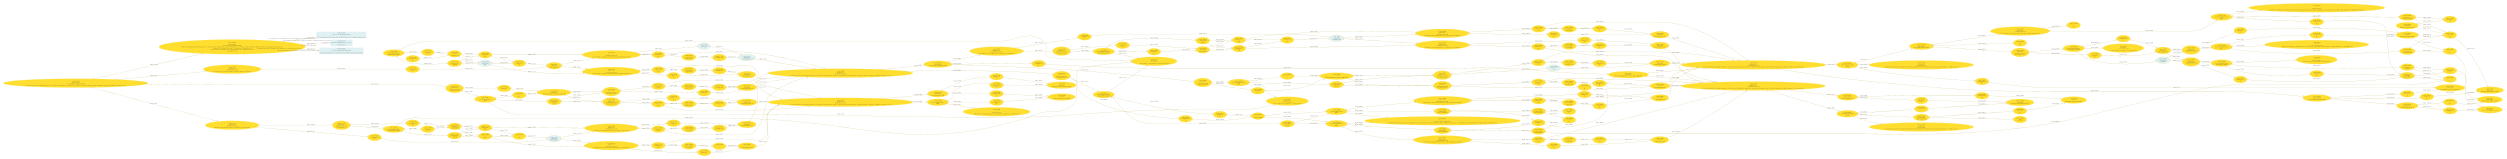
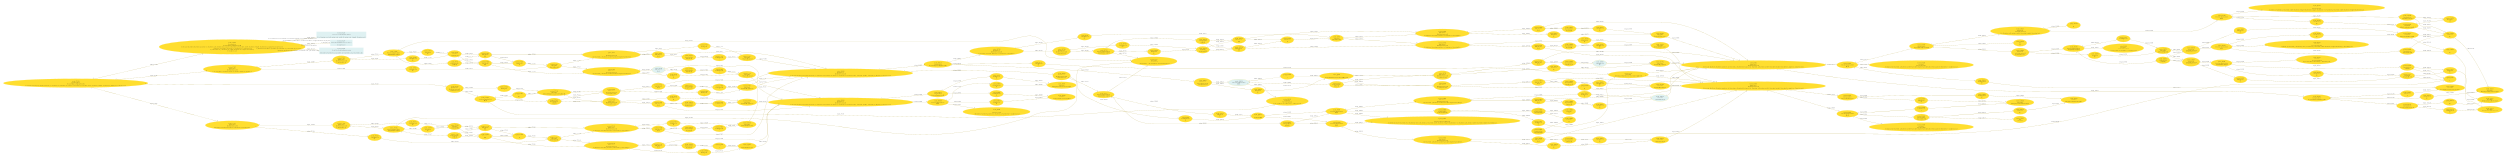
edge "node_26493 CoReference $?" -- "node_26515 Identifier #resultof$==$": now "node_26493 CoReference $?" -- "node_26479 Identifier #$withaddedmargin$"
node "node_26711 Identifier #both$and$": fillcolor #dff1f2 -> #ffde2f
node "node_27101 Reference $!": fillcolor #dff1f2 -> #ffde2f
node "node_27097 Identifier #resultof$.layout": fillcolor #dff1f2 -> #ffde2f
node "node_27183 Behaviour $withbehaviour$ 0: Activation in": added
node "node_26583 Composition {a:$,b:$}": fillcolor #dff1f2 -> #ffde2f
node "node_27158 Affectation $=$": fillcolor #dff1f2 -> #ffde2f
node "node_26781 CoReference $?": fillcolor #ffde2f -> #dff1f2
node "node_26778 Reference $!": fillcolor #dff1f2 -> #ffde2f
node "node_27132 Affectation $=$": fillcolor #ffde2f -> #dff1f2
node "node_26836 FunctionApplication $$=$": fillcolor #ffde2f -> #dff1f2
node "node_26870 Identifier #resultof$.layout": fillcolor #ffde2f -> #dff1f2
node "node_26901 Composition {interval:$rect:$}": removed
node "node_27047 Identifier #both$and$": fillcolor #dff1f2 -> #ffde2f
